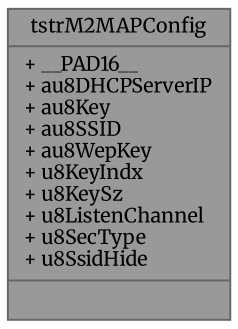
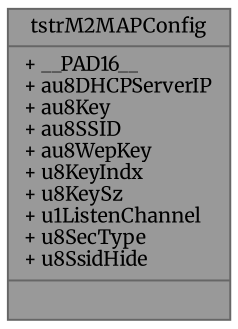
node "tstrM2MAPConfig": text "+ u8ListenChannel" -> "+ u1ListenChannel"
